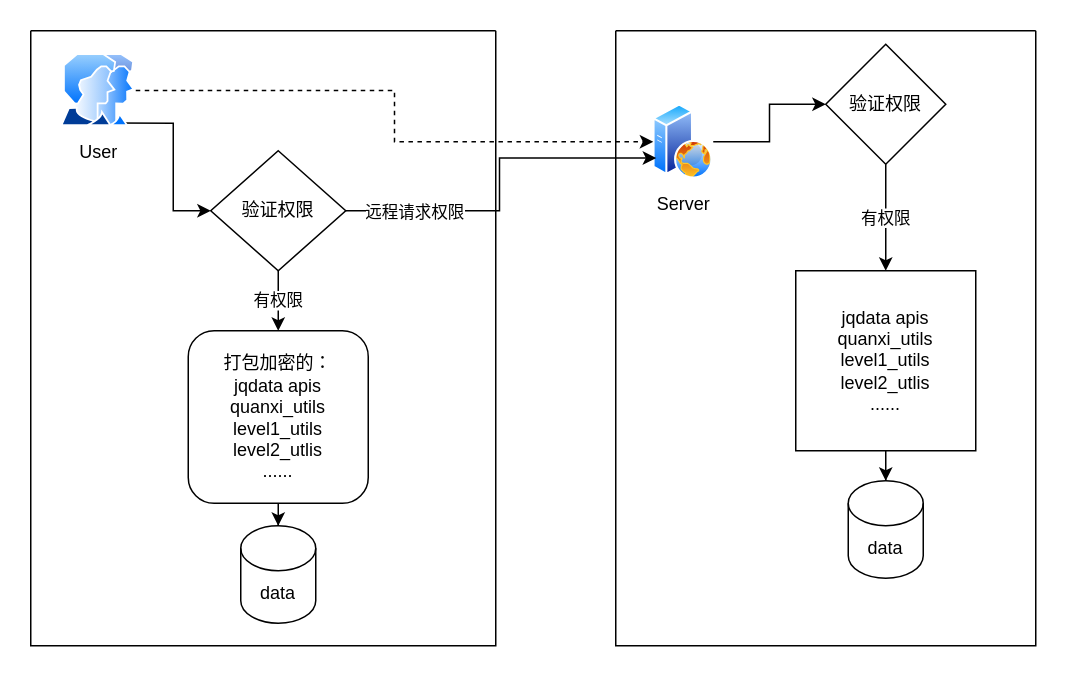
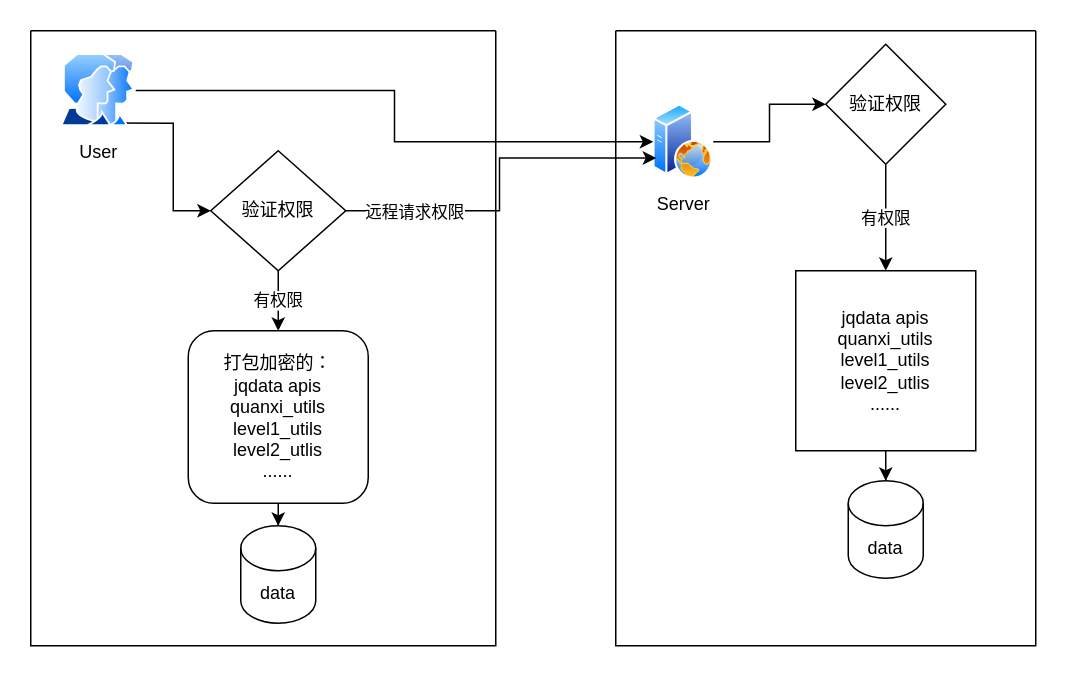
edge "User" -> "Server": style dashed -> solid
